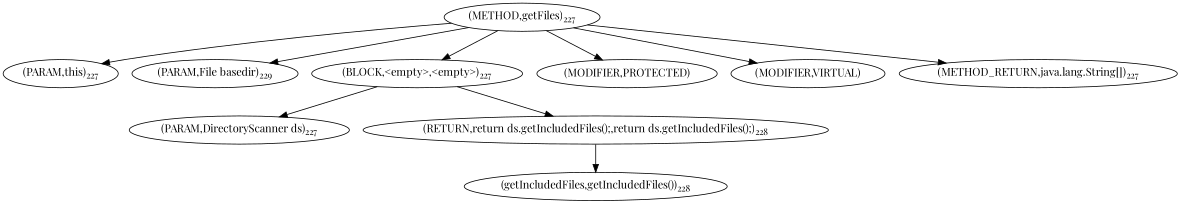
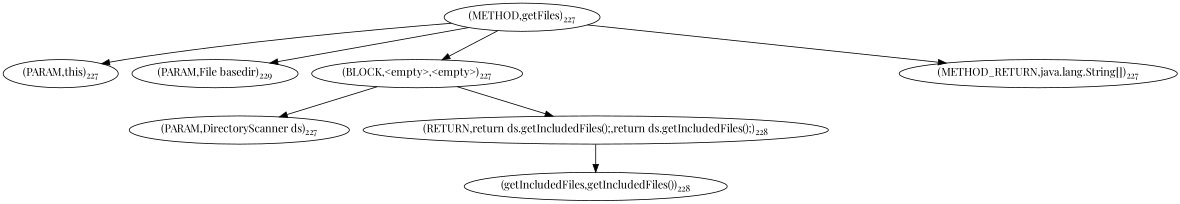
node "(MODIFIER,PROTECTED)": removed
node "(MODIFIER,VIRTUAL)": removed
